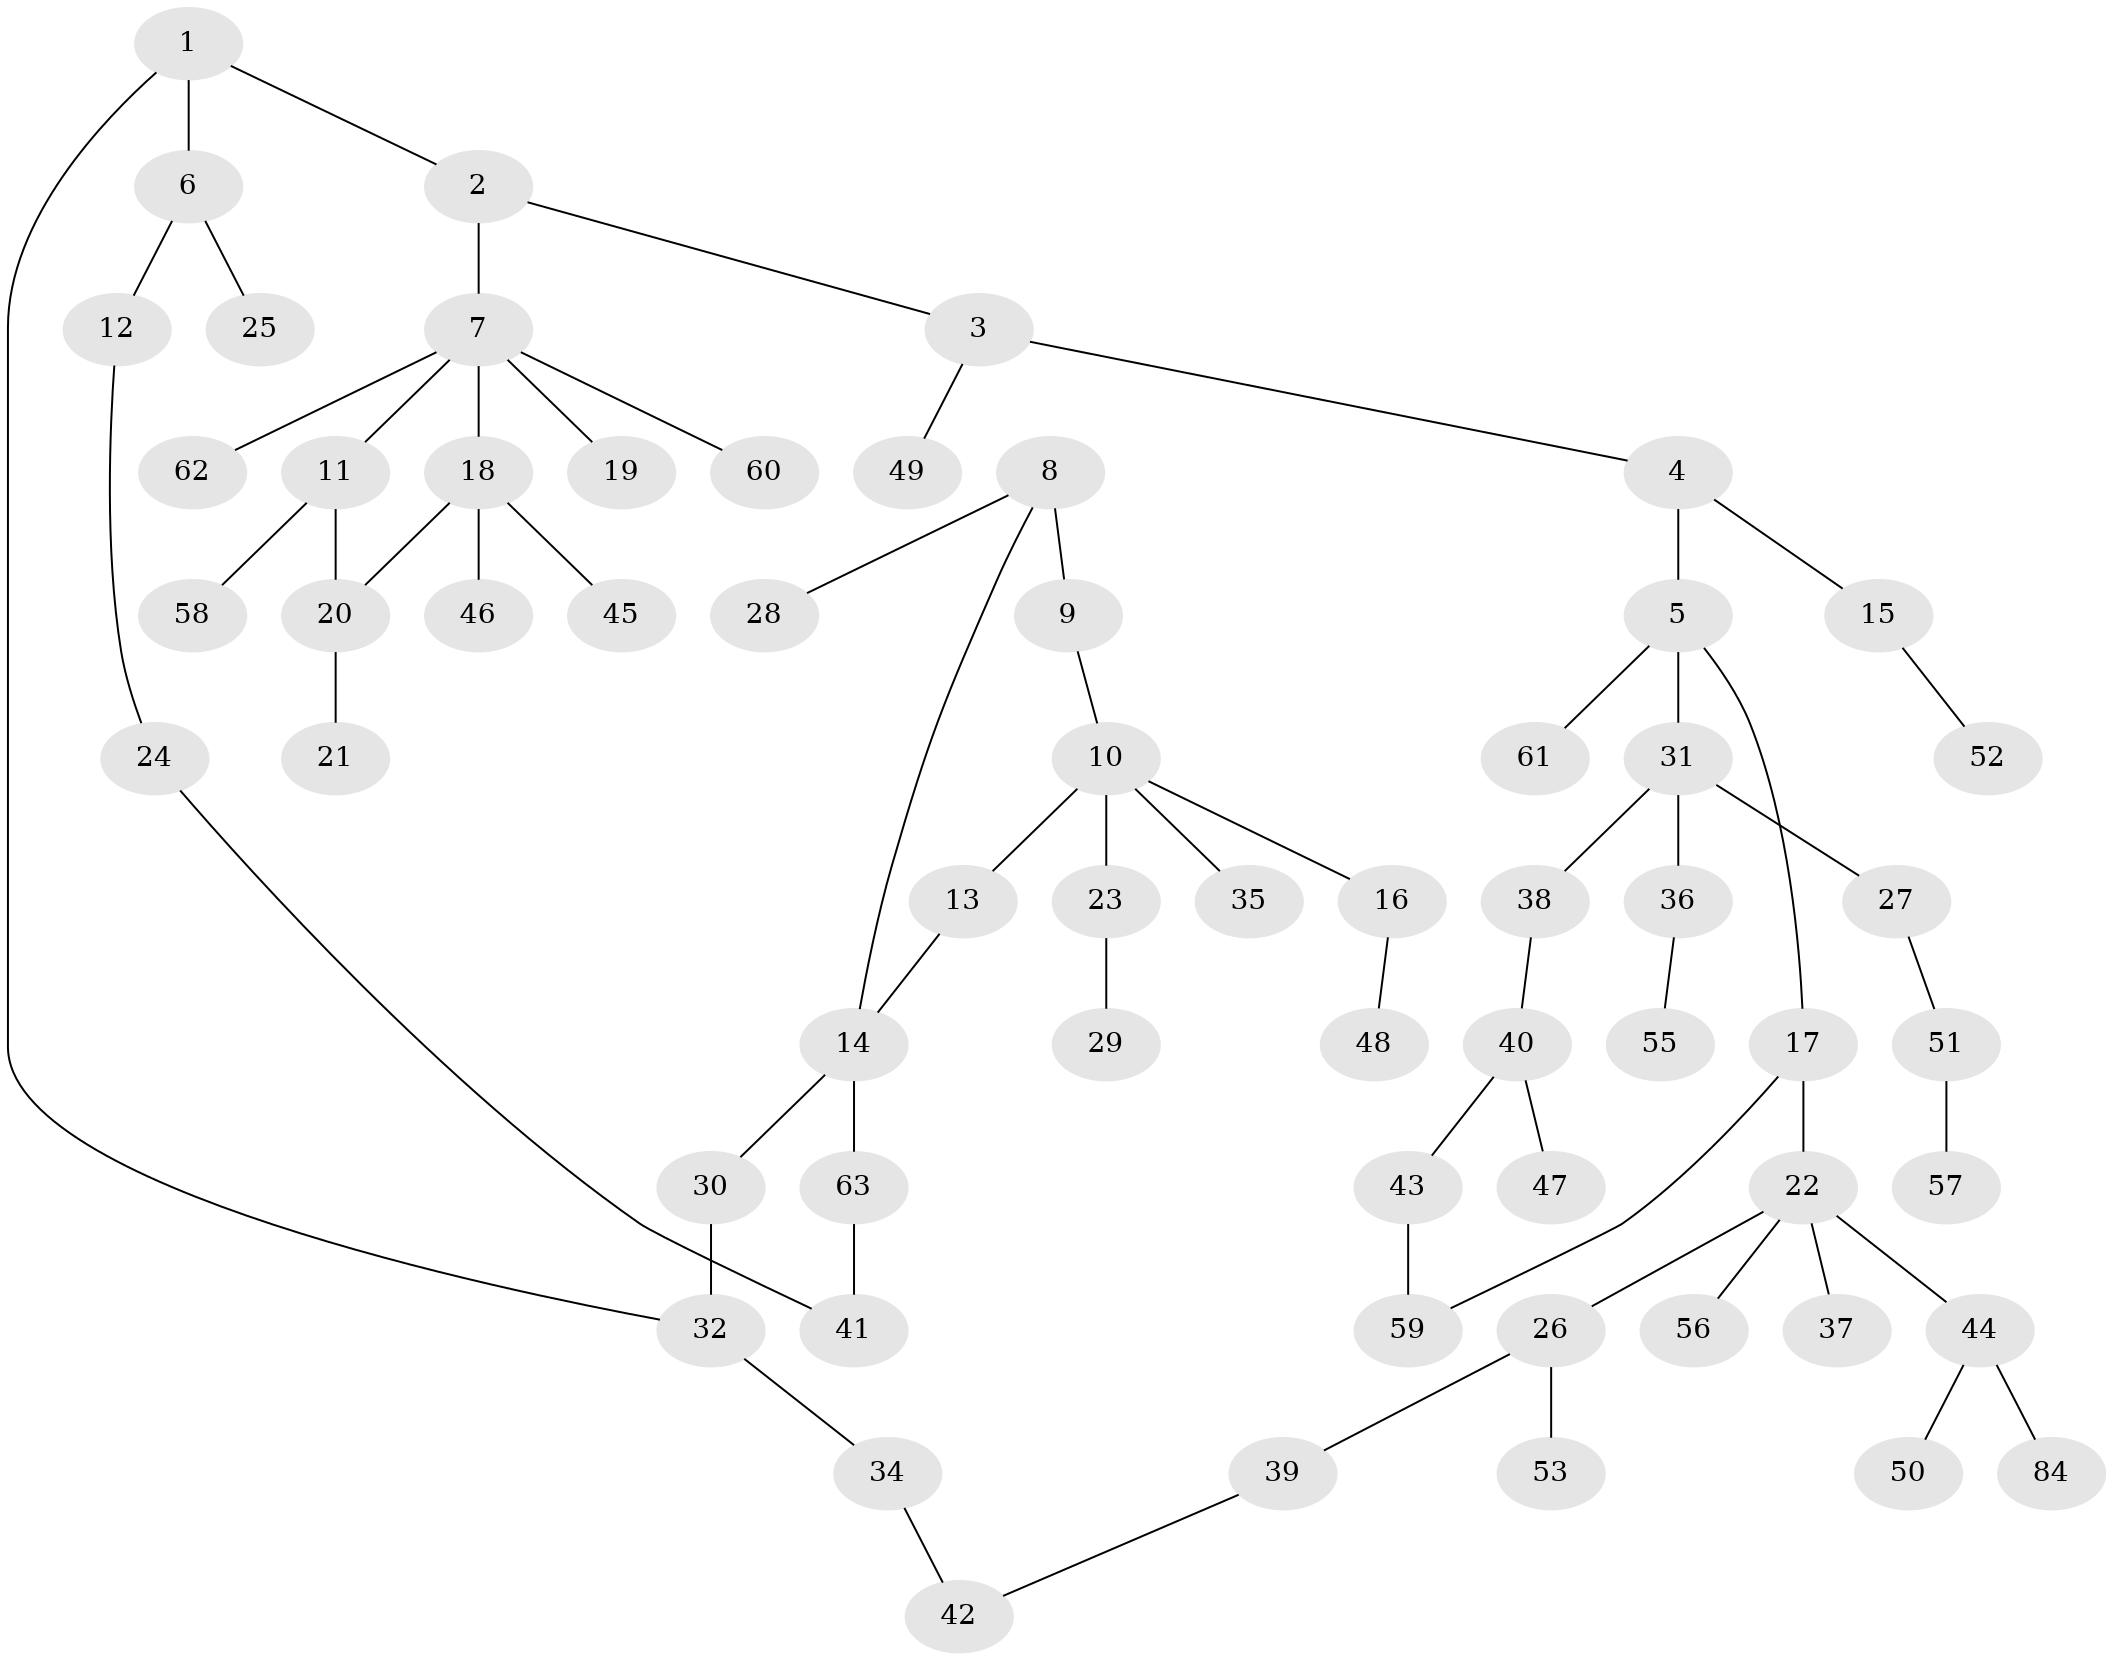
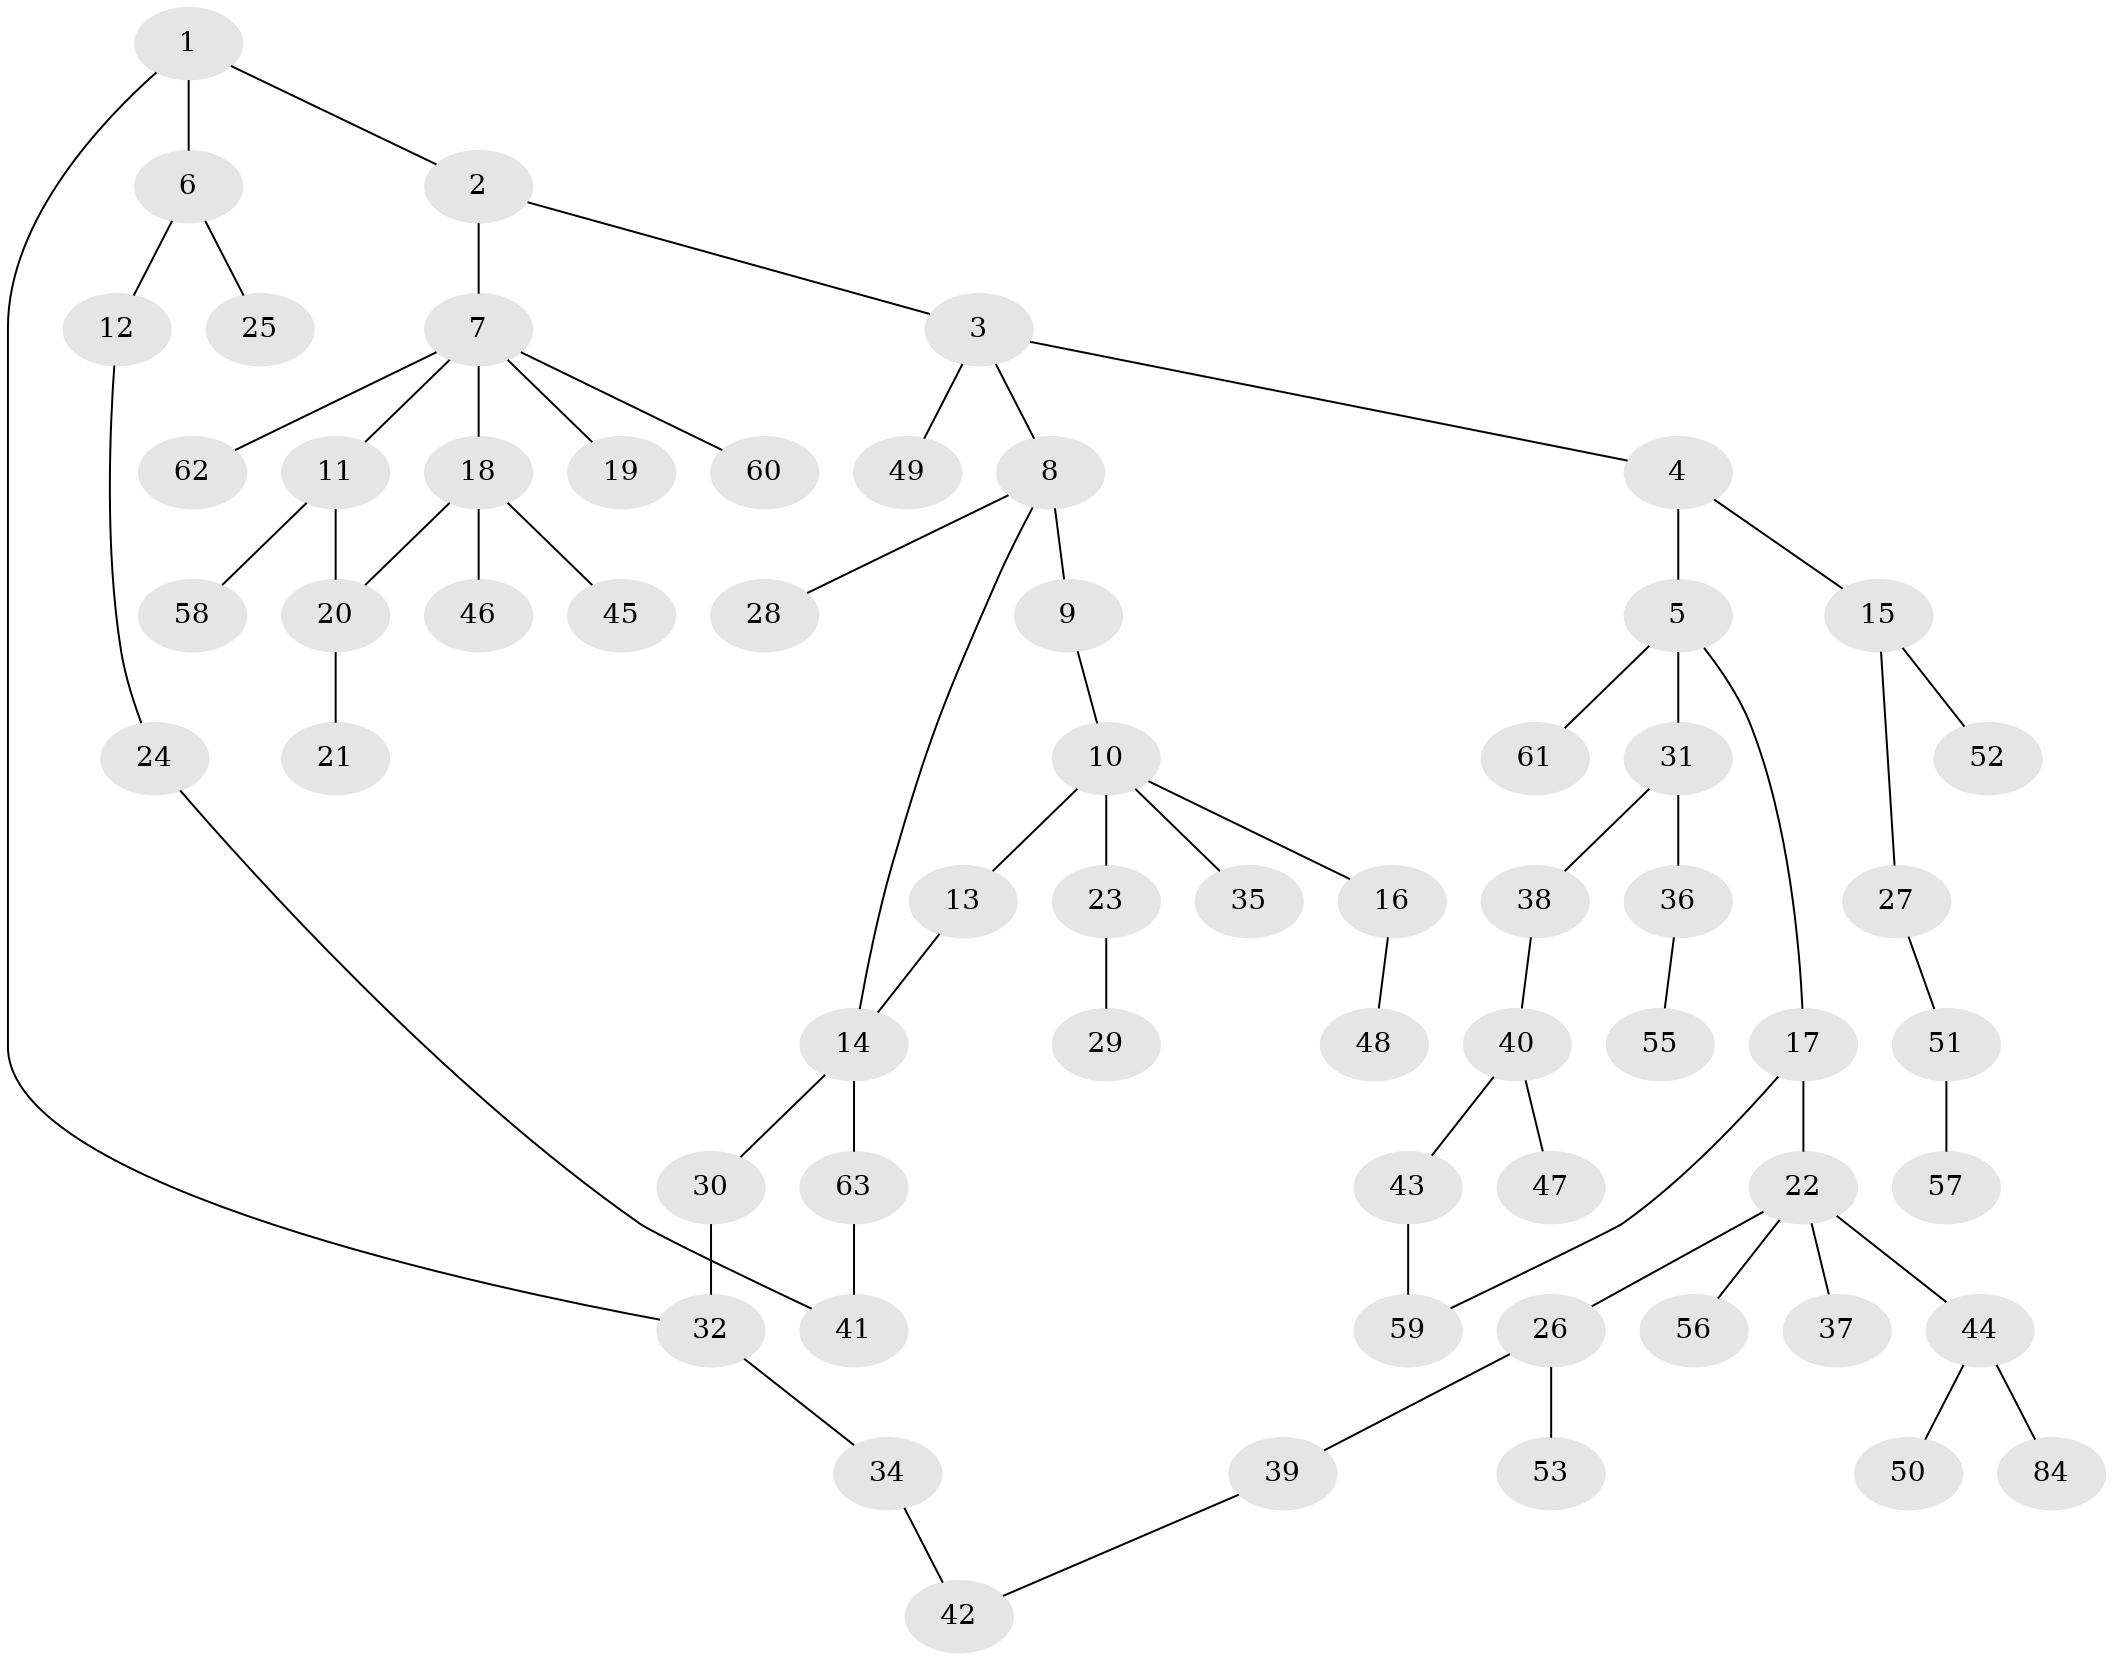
edge "3" -- "8": added
edge "31" -- "27": now "15" -- "27"
